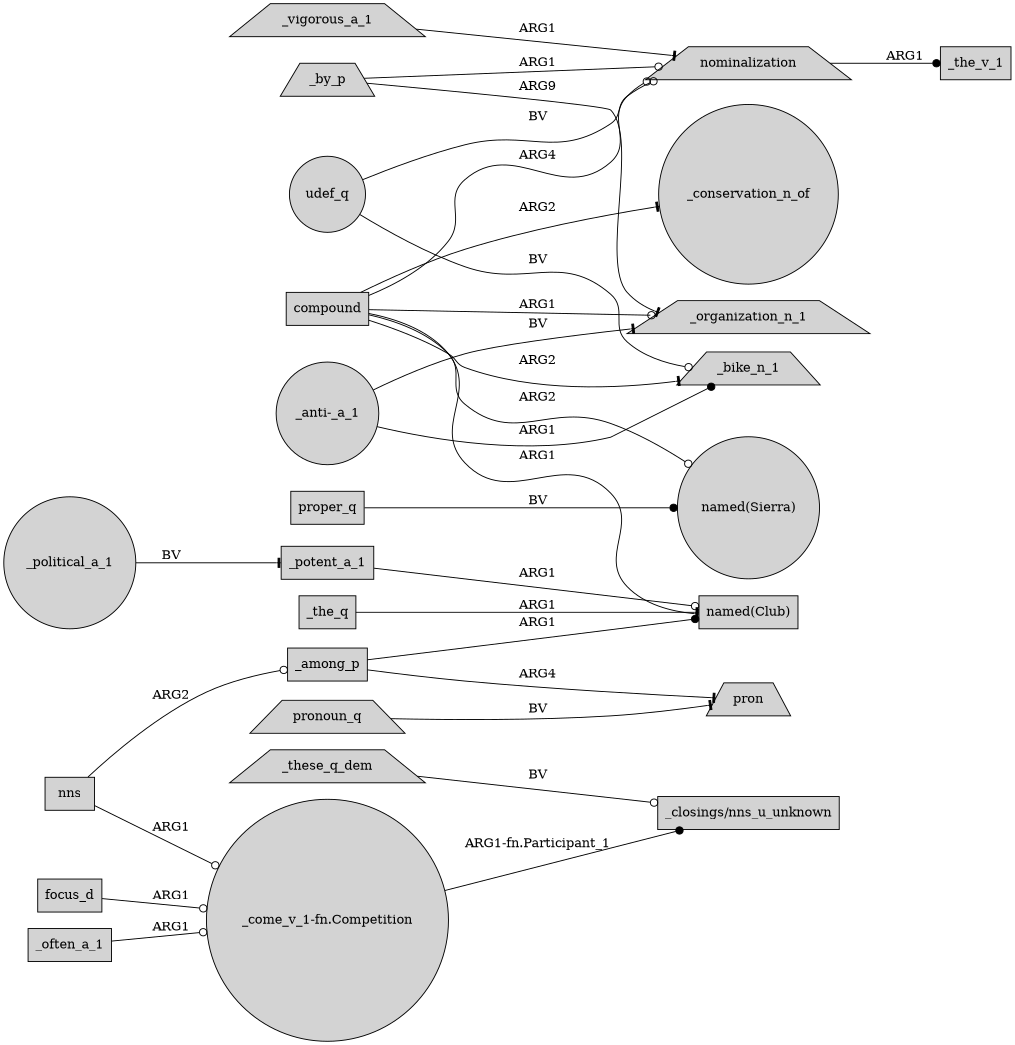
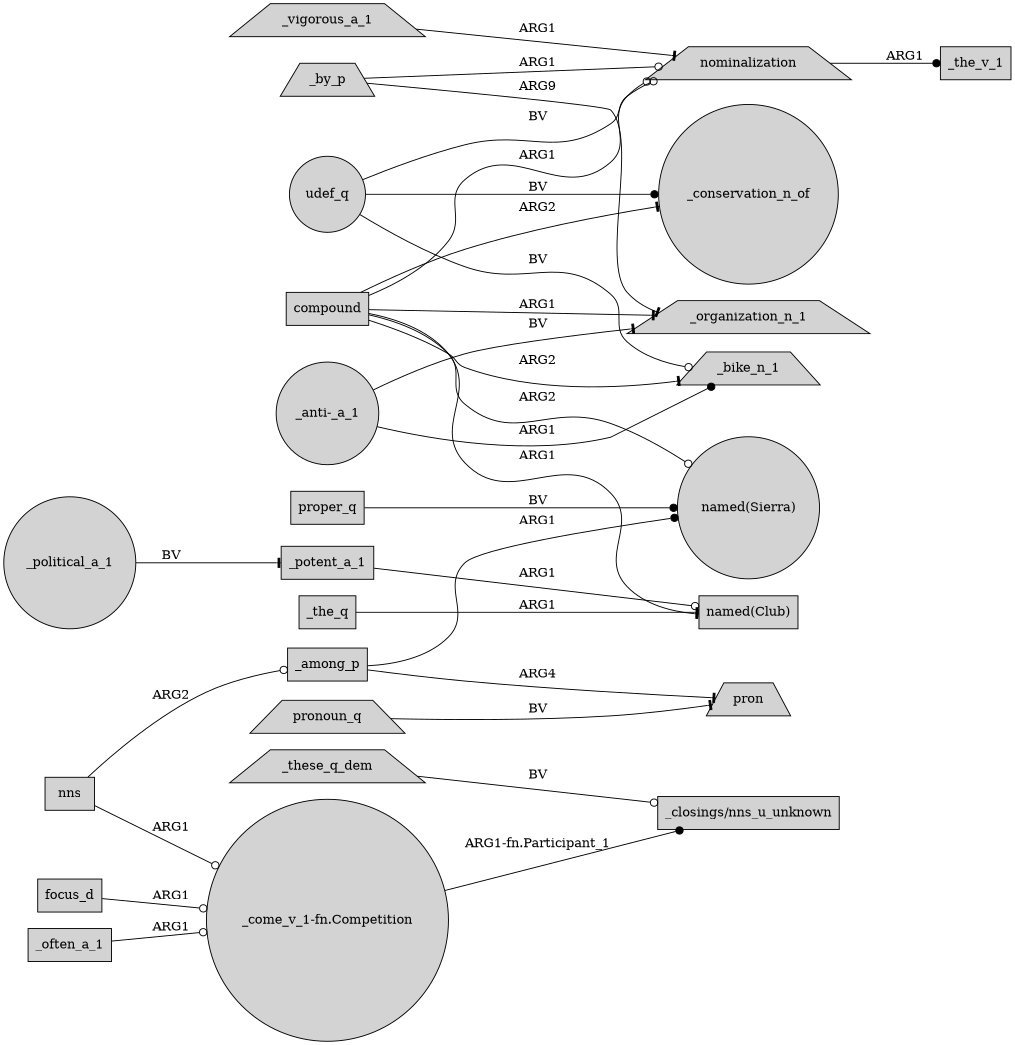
edge "compound" -> "nominalization": label "ARG4" -> "ARG1"
edge "udef_q" -> "_conservation_n_of": added, label "BV"
edge "compound" -> "_organization_n_1": arrowhead odot -> tee
edge "_among_p" -> "named(Club)": now "_among_p" -> "named(Sierra)"
